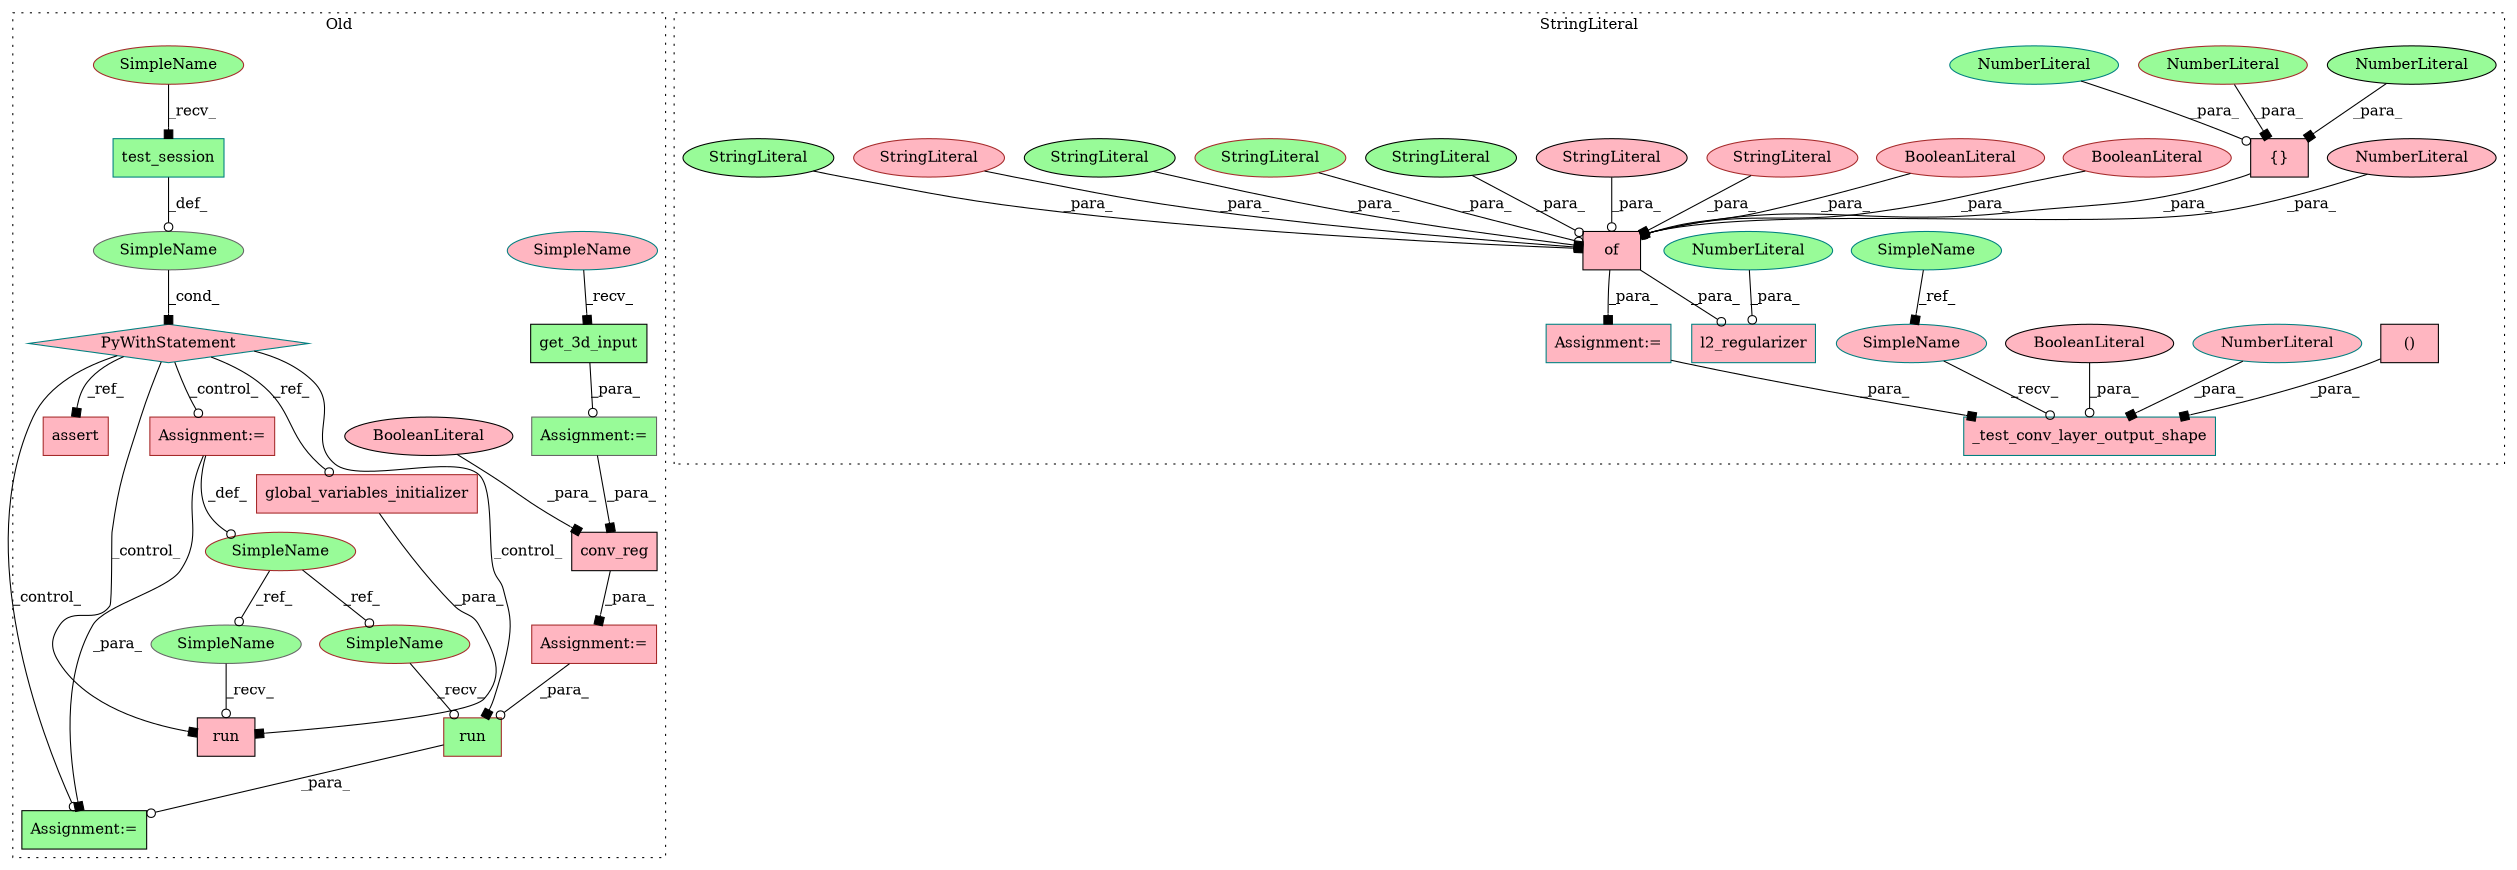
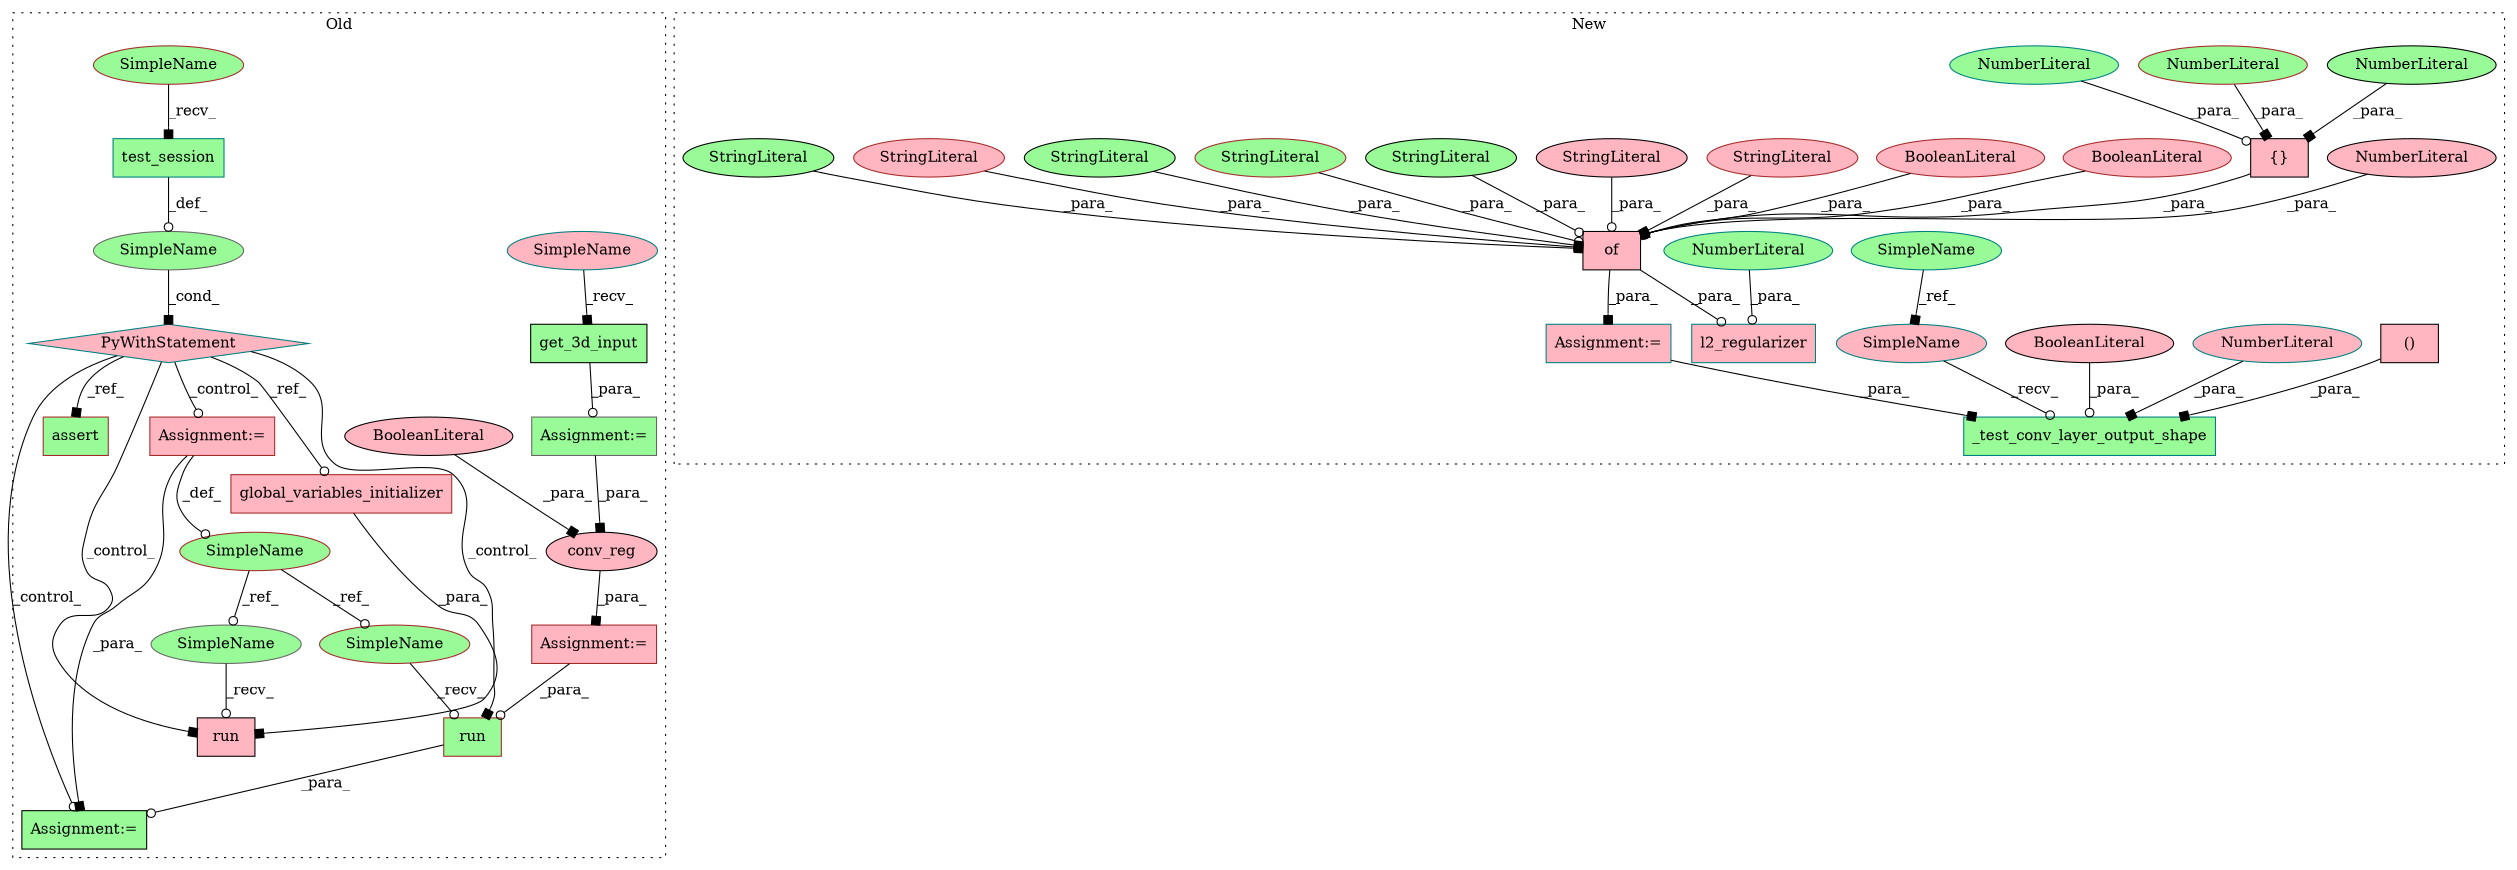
cluster "StringLiteral": label "StringLiteral" -> "New"
node "assert": fillcolor lightpink -> palegreen
node "_test_conv_layer_output_shape": fillcolor lightpink -> palegreen
node "conv_reg": shape box -> ellipse
